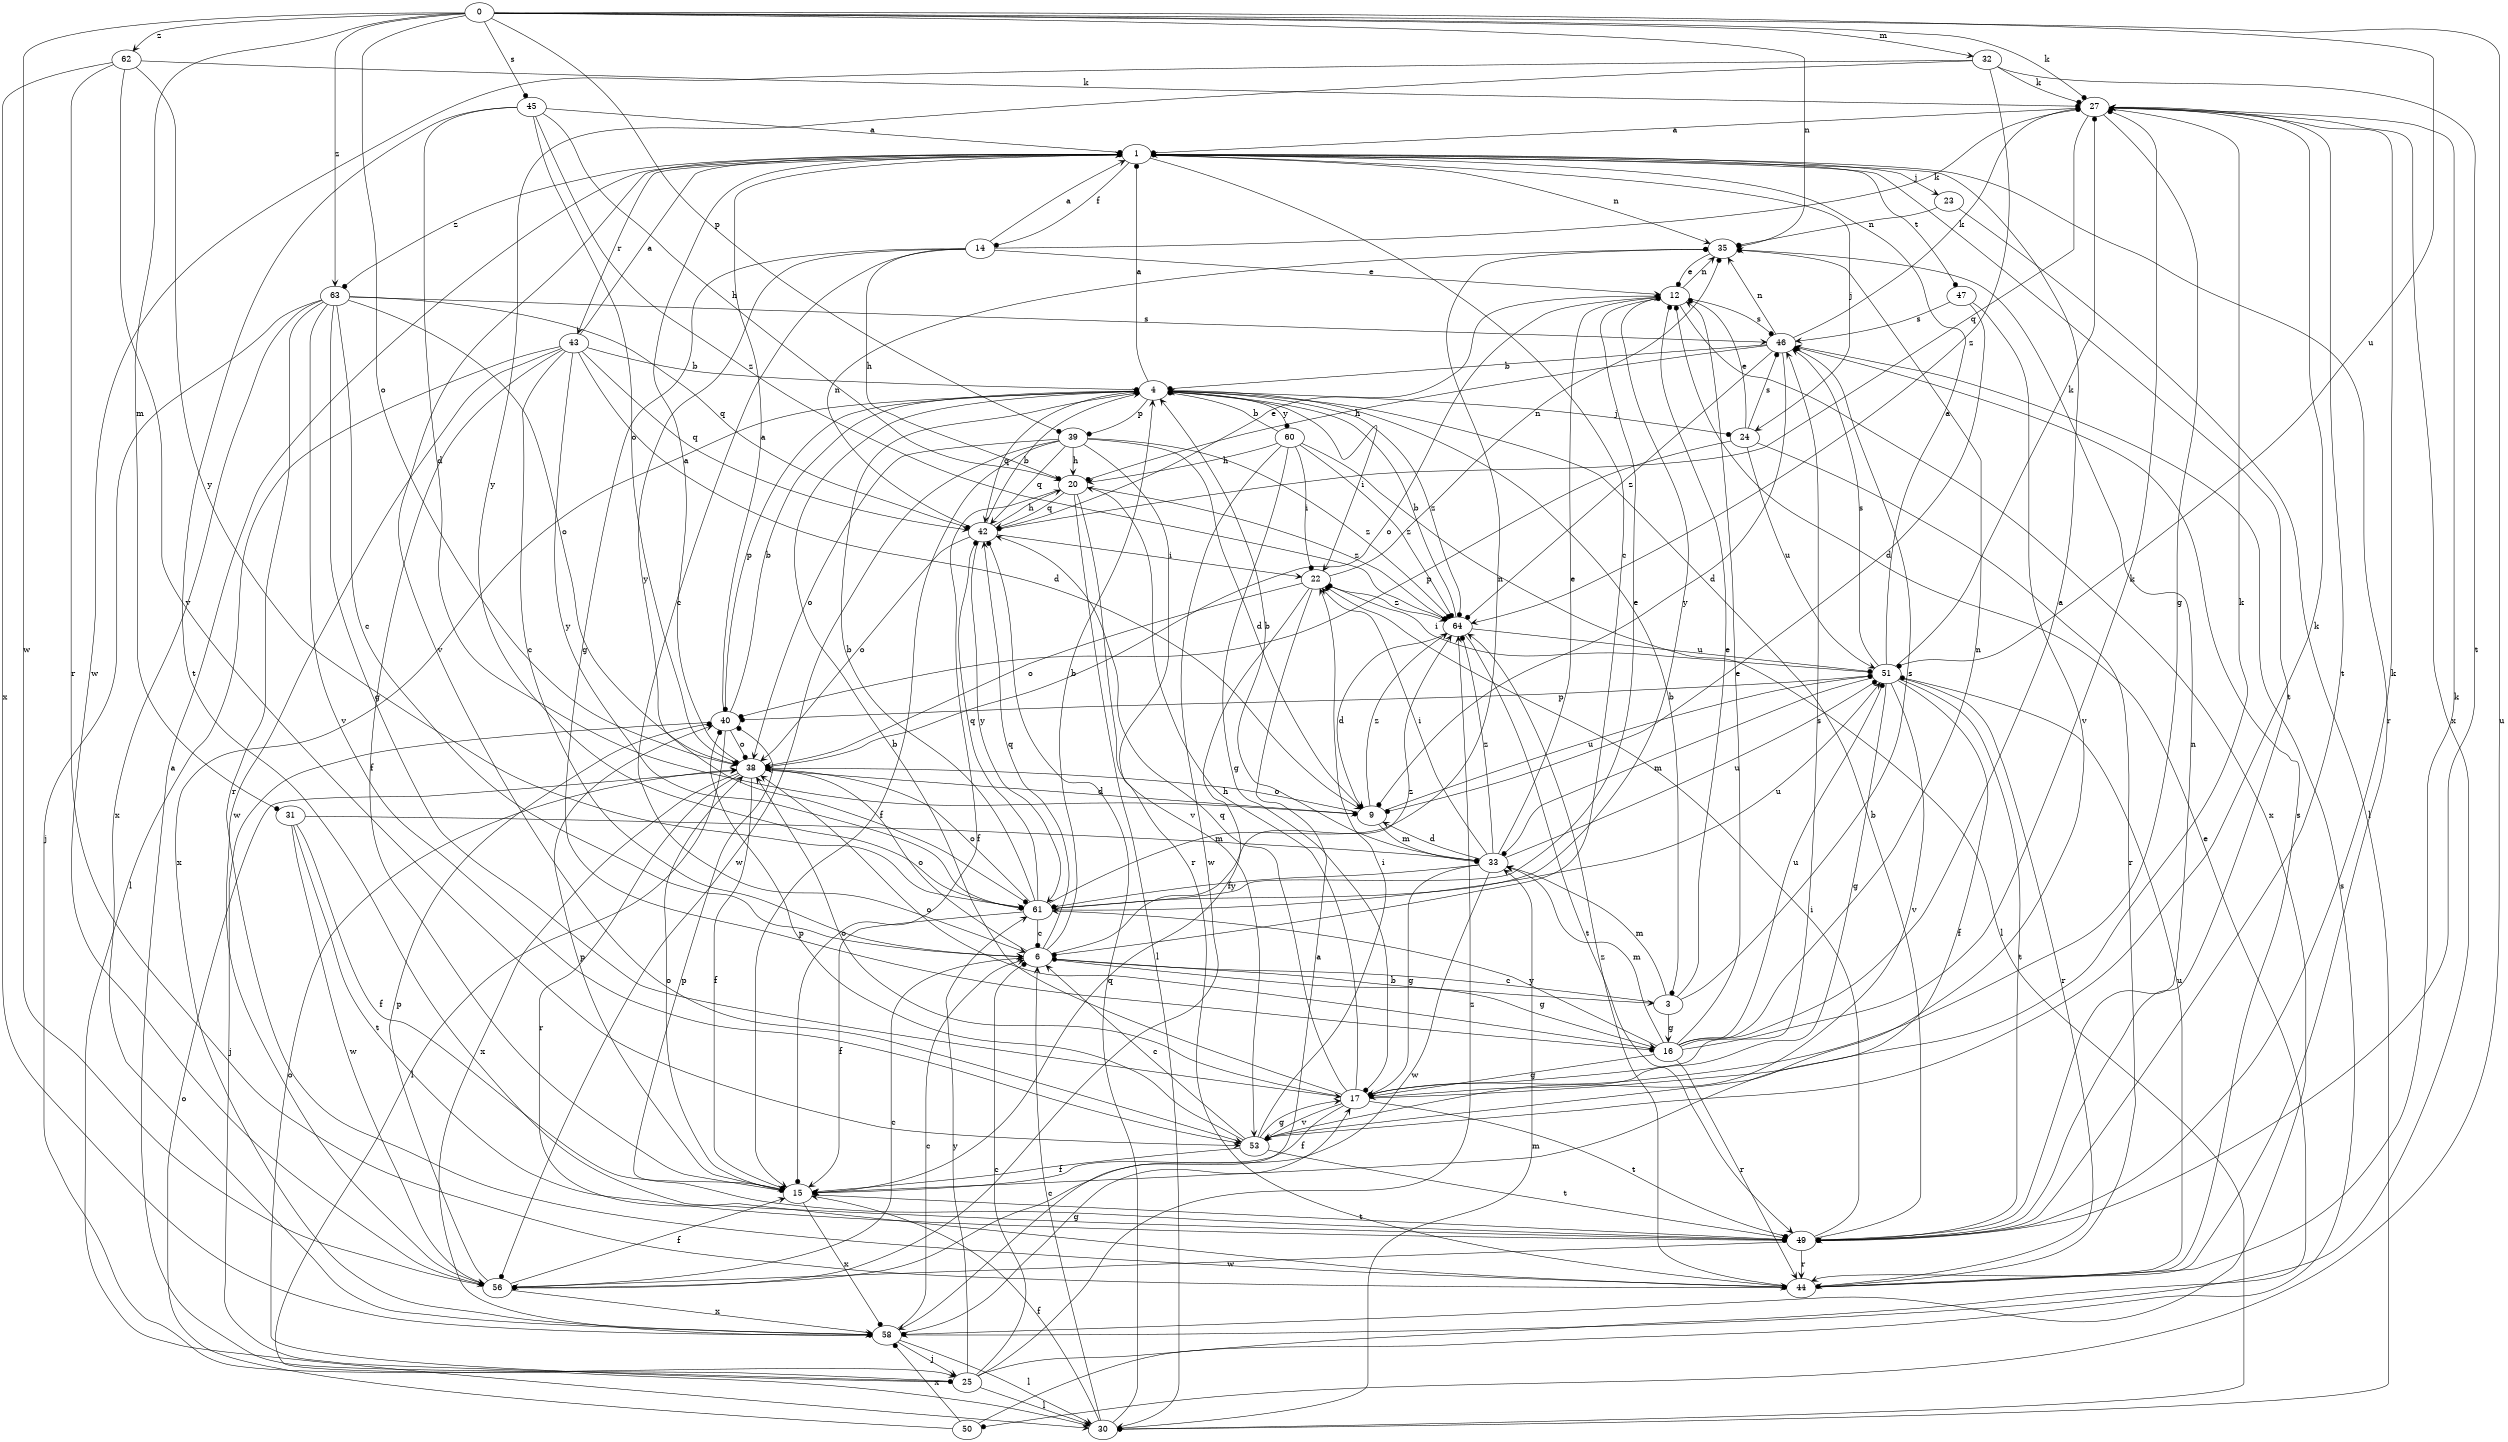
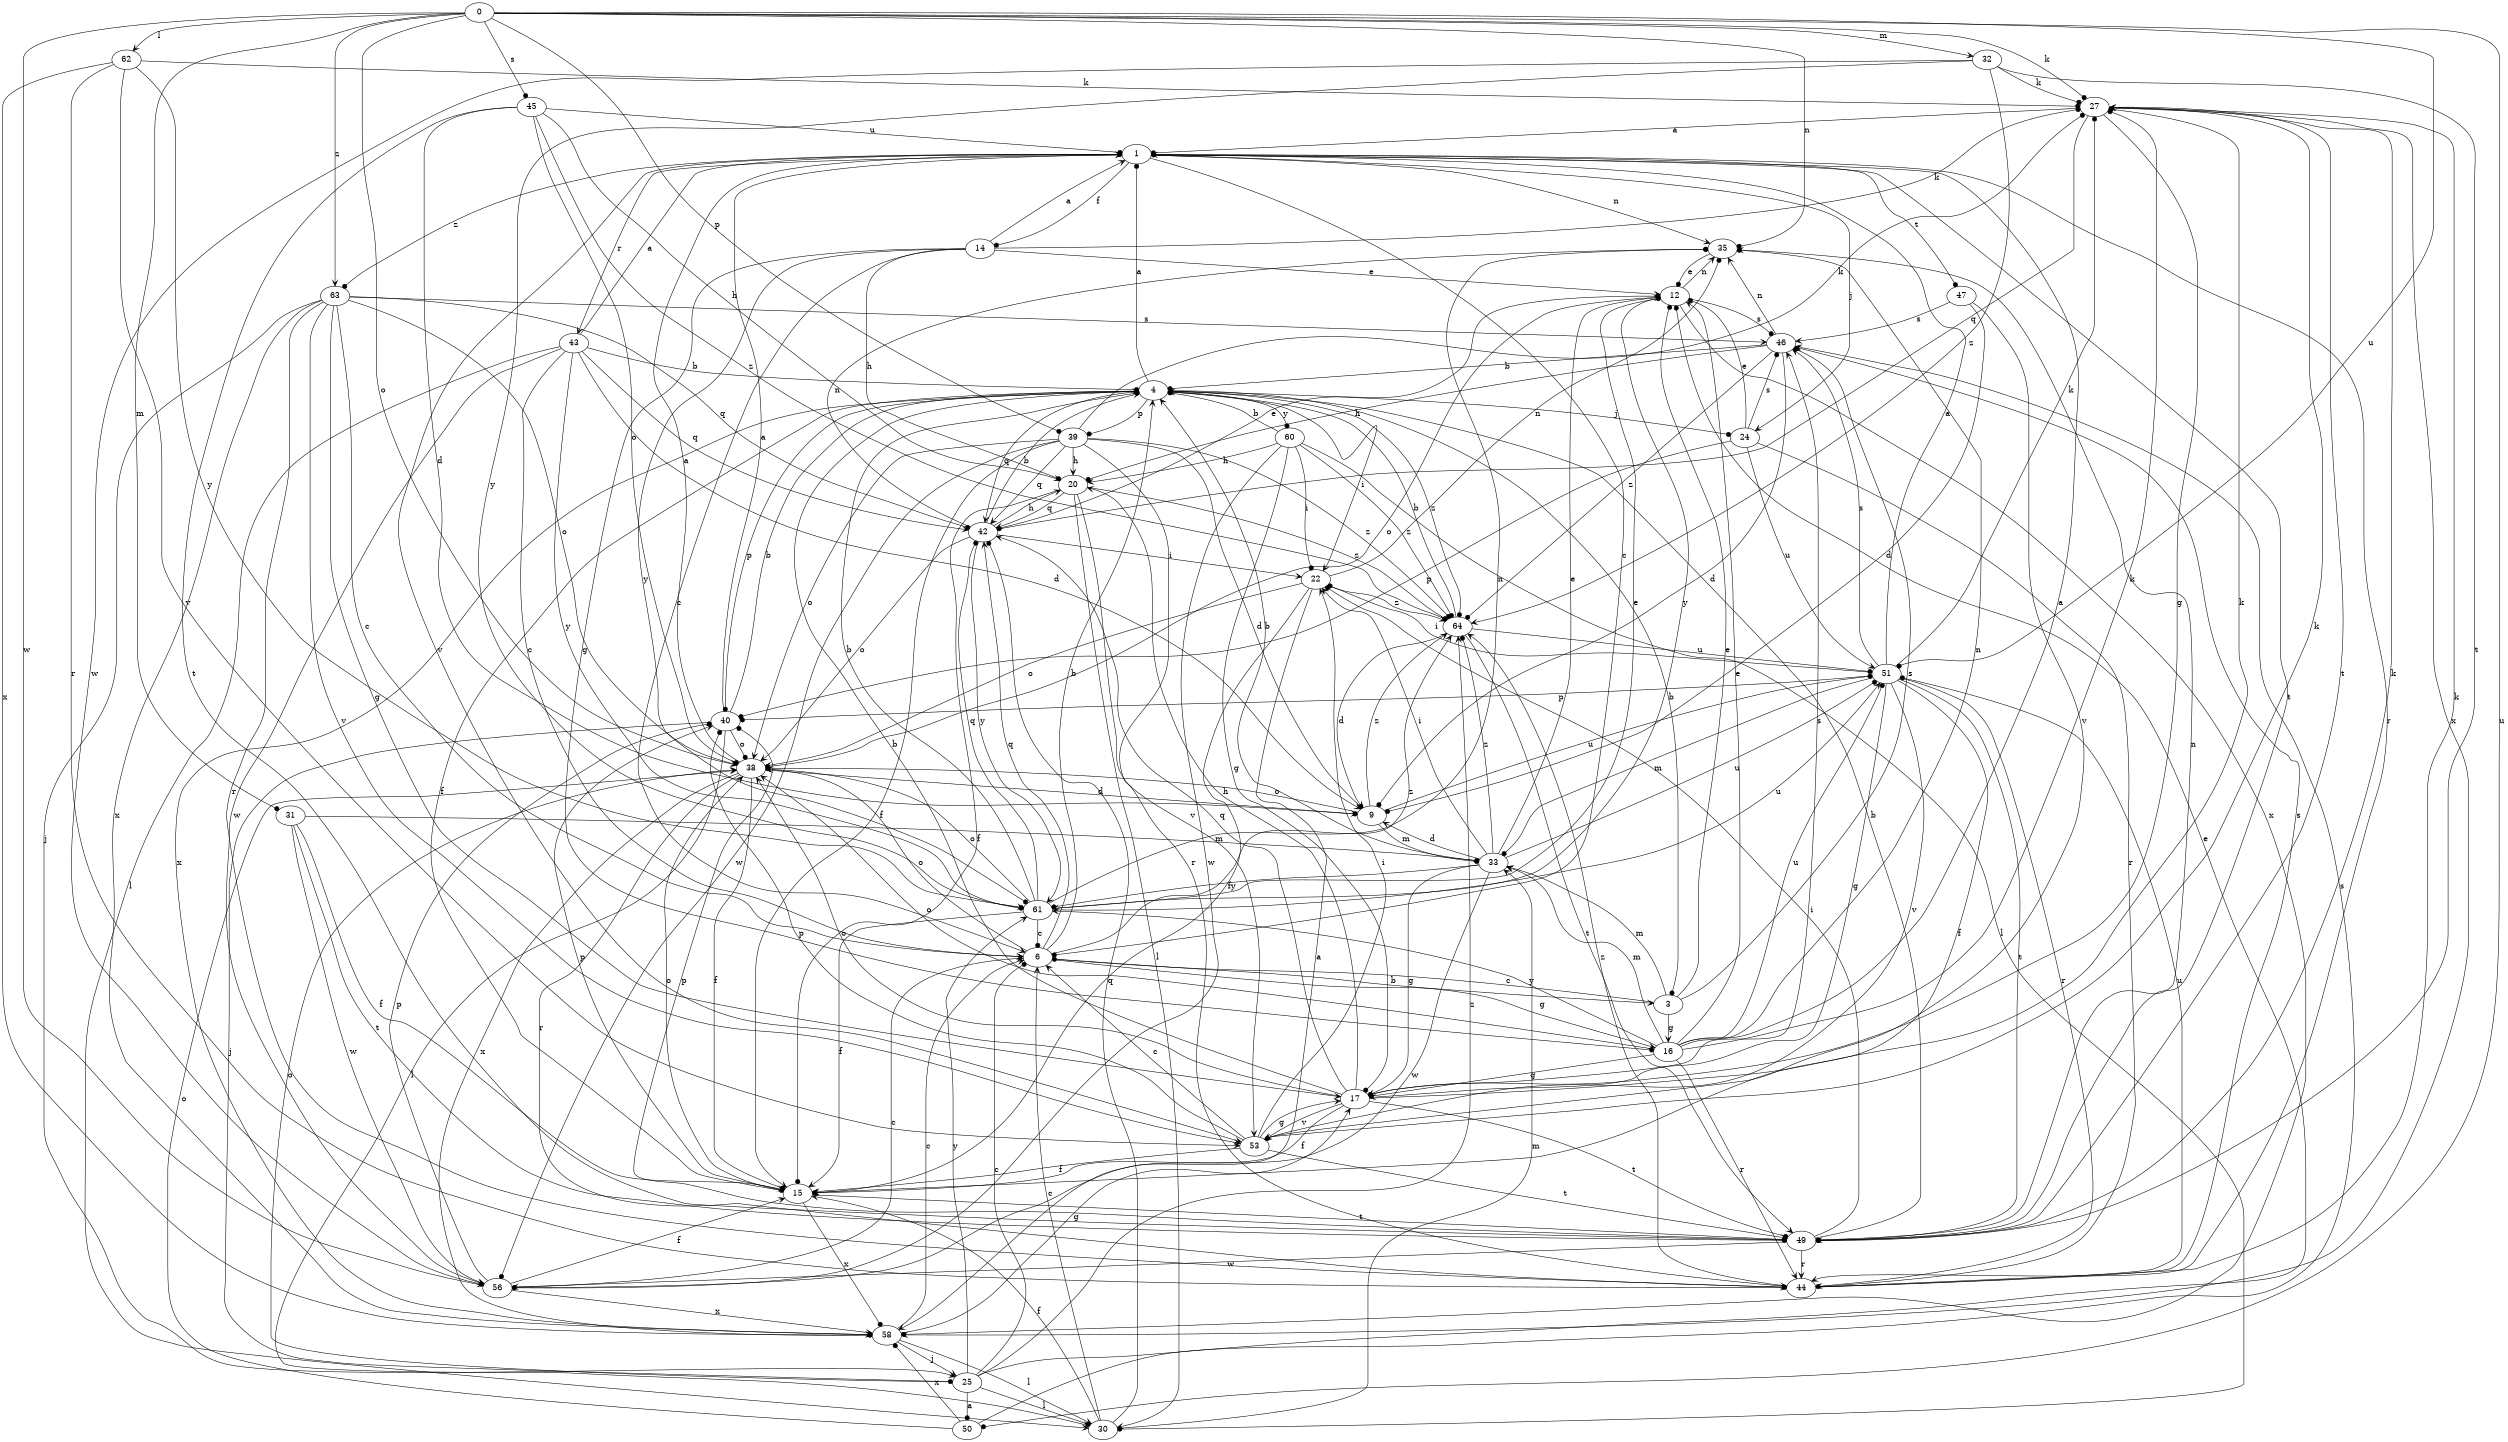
edge "0" -> "62": label "z" -> "l"
edge "45" -> "1": label "a" -> "u"
node "23": removed
edge "46" -> "27": now "39" -> "27"
edge "43" -> "15": now "4" -> "15"
edge "25" -> "1": now "25" -> "50"
edge "25" -> "30": arrowhead vee -> dot
